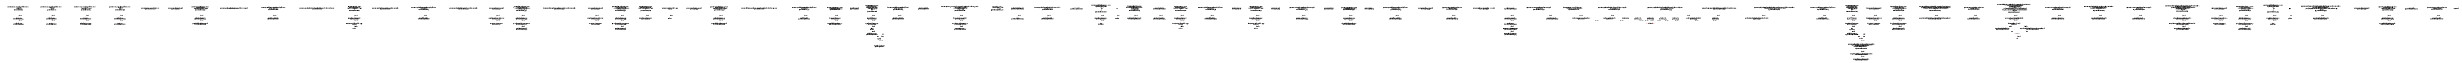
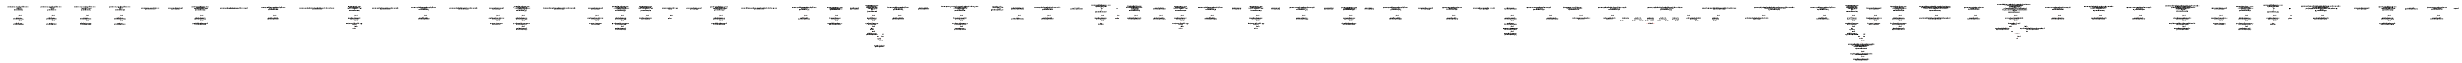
edge "167_ dst.send(msg.value); 967-expression_statement-168-168" -> "0_ exit_node": now "176_ return balances[tokenOwner]; 1026-return-177-177" -> "0_ exit_node"
